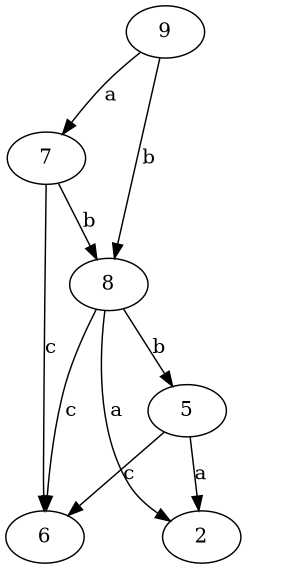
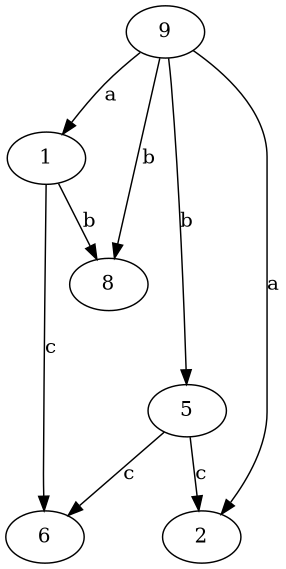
node "7": label "7" -> "1"
edge "8" -> "5": now "9" -> "5"
edge "8" -> "6": removed, label "c"
edge "8" -> "2": now "9" -> "2"
edge "5" -> "2": label "a" -> "c"
